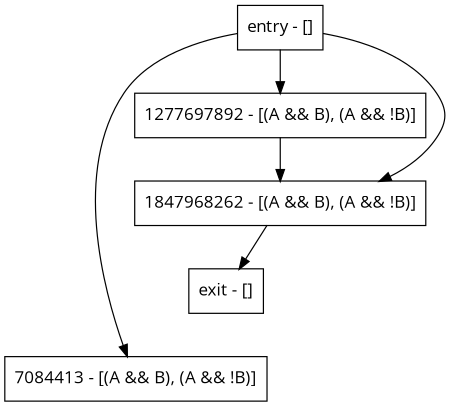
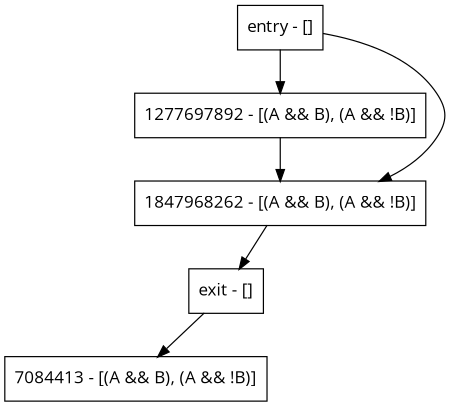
edge "entry - []" -> "7084413 - [(A && B), (A && !B)]": now "exit - []" -> "7084413 - [(A && B), (A && !B)]"
